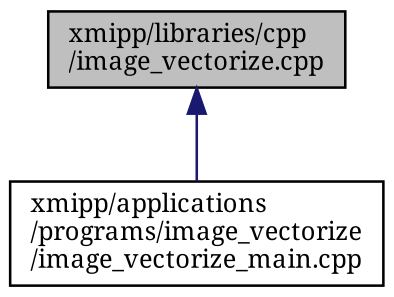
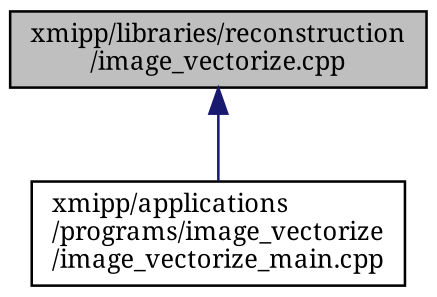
node "xmipp/libraries/cpp /image_vectorize.cpp": label "xmipp/libraries/cpp /image_vectorize.cpp" -> "xmipp/libraries/reconstruction /image_vectorize.cpp"
